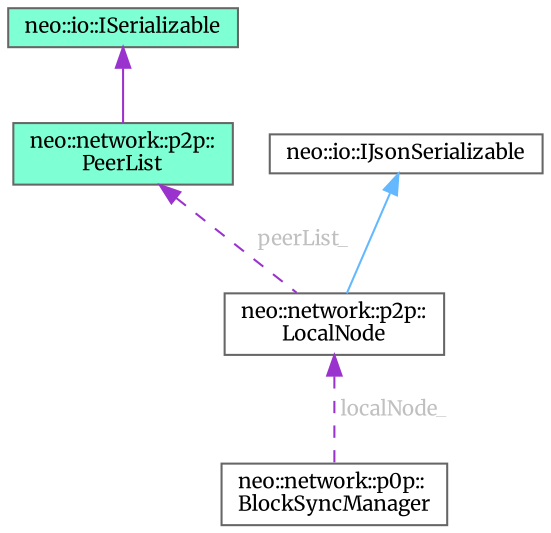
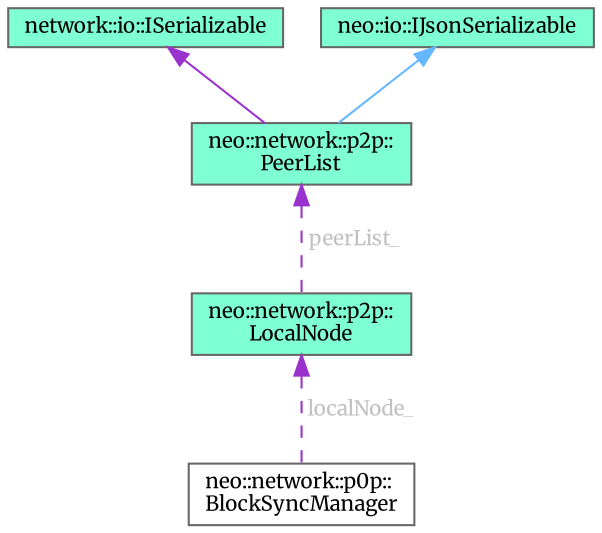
node "neo::io::ISerializable": label "neo::io::ISerializable" -> "network::io::ISerializable"
node "neo::io::IJsonSerializable": fillcolor white -> aquamarine
edge "neo::network::p2p:: LocalNode" -> "neo::io::IJsonSerializable": now "neo::network::p2p:: PeerList" -> "neo::io::IJsonSerializable"
node "neo::network::p2p:: LocalNode": fillcolor white -> aquamarine
